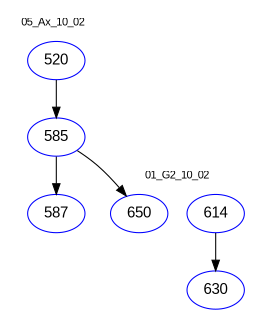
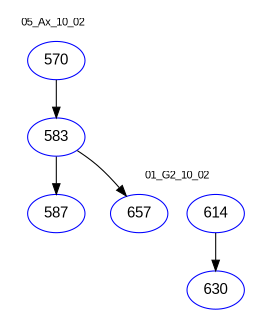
node "520": label "520" -> "570"
node "585": label "585" -> "583"
node "650": label "650" -> "657"
